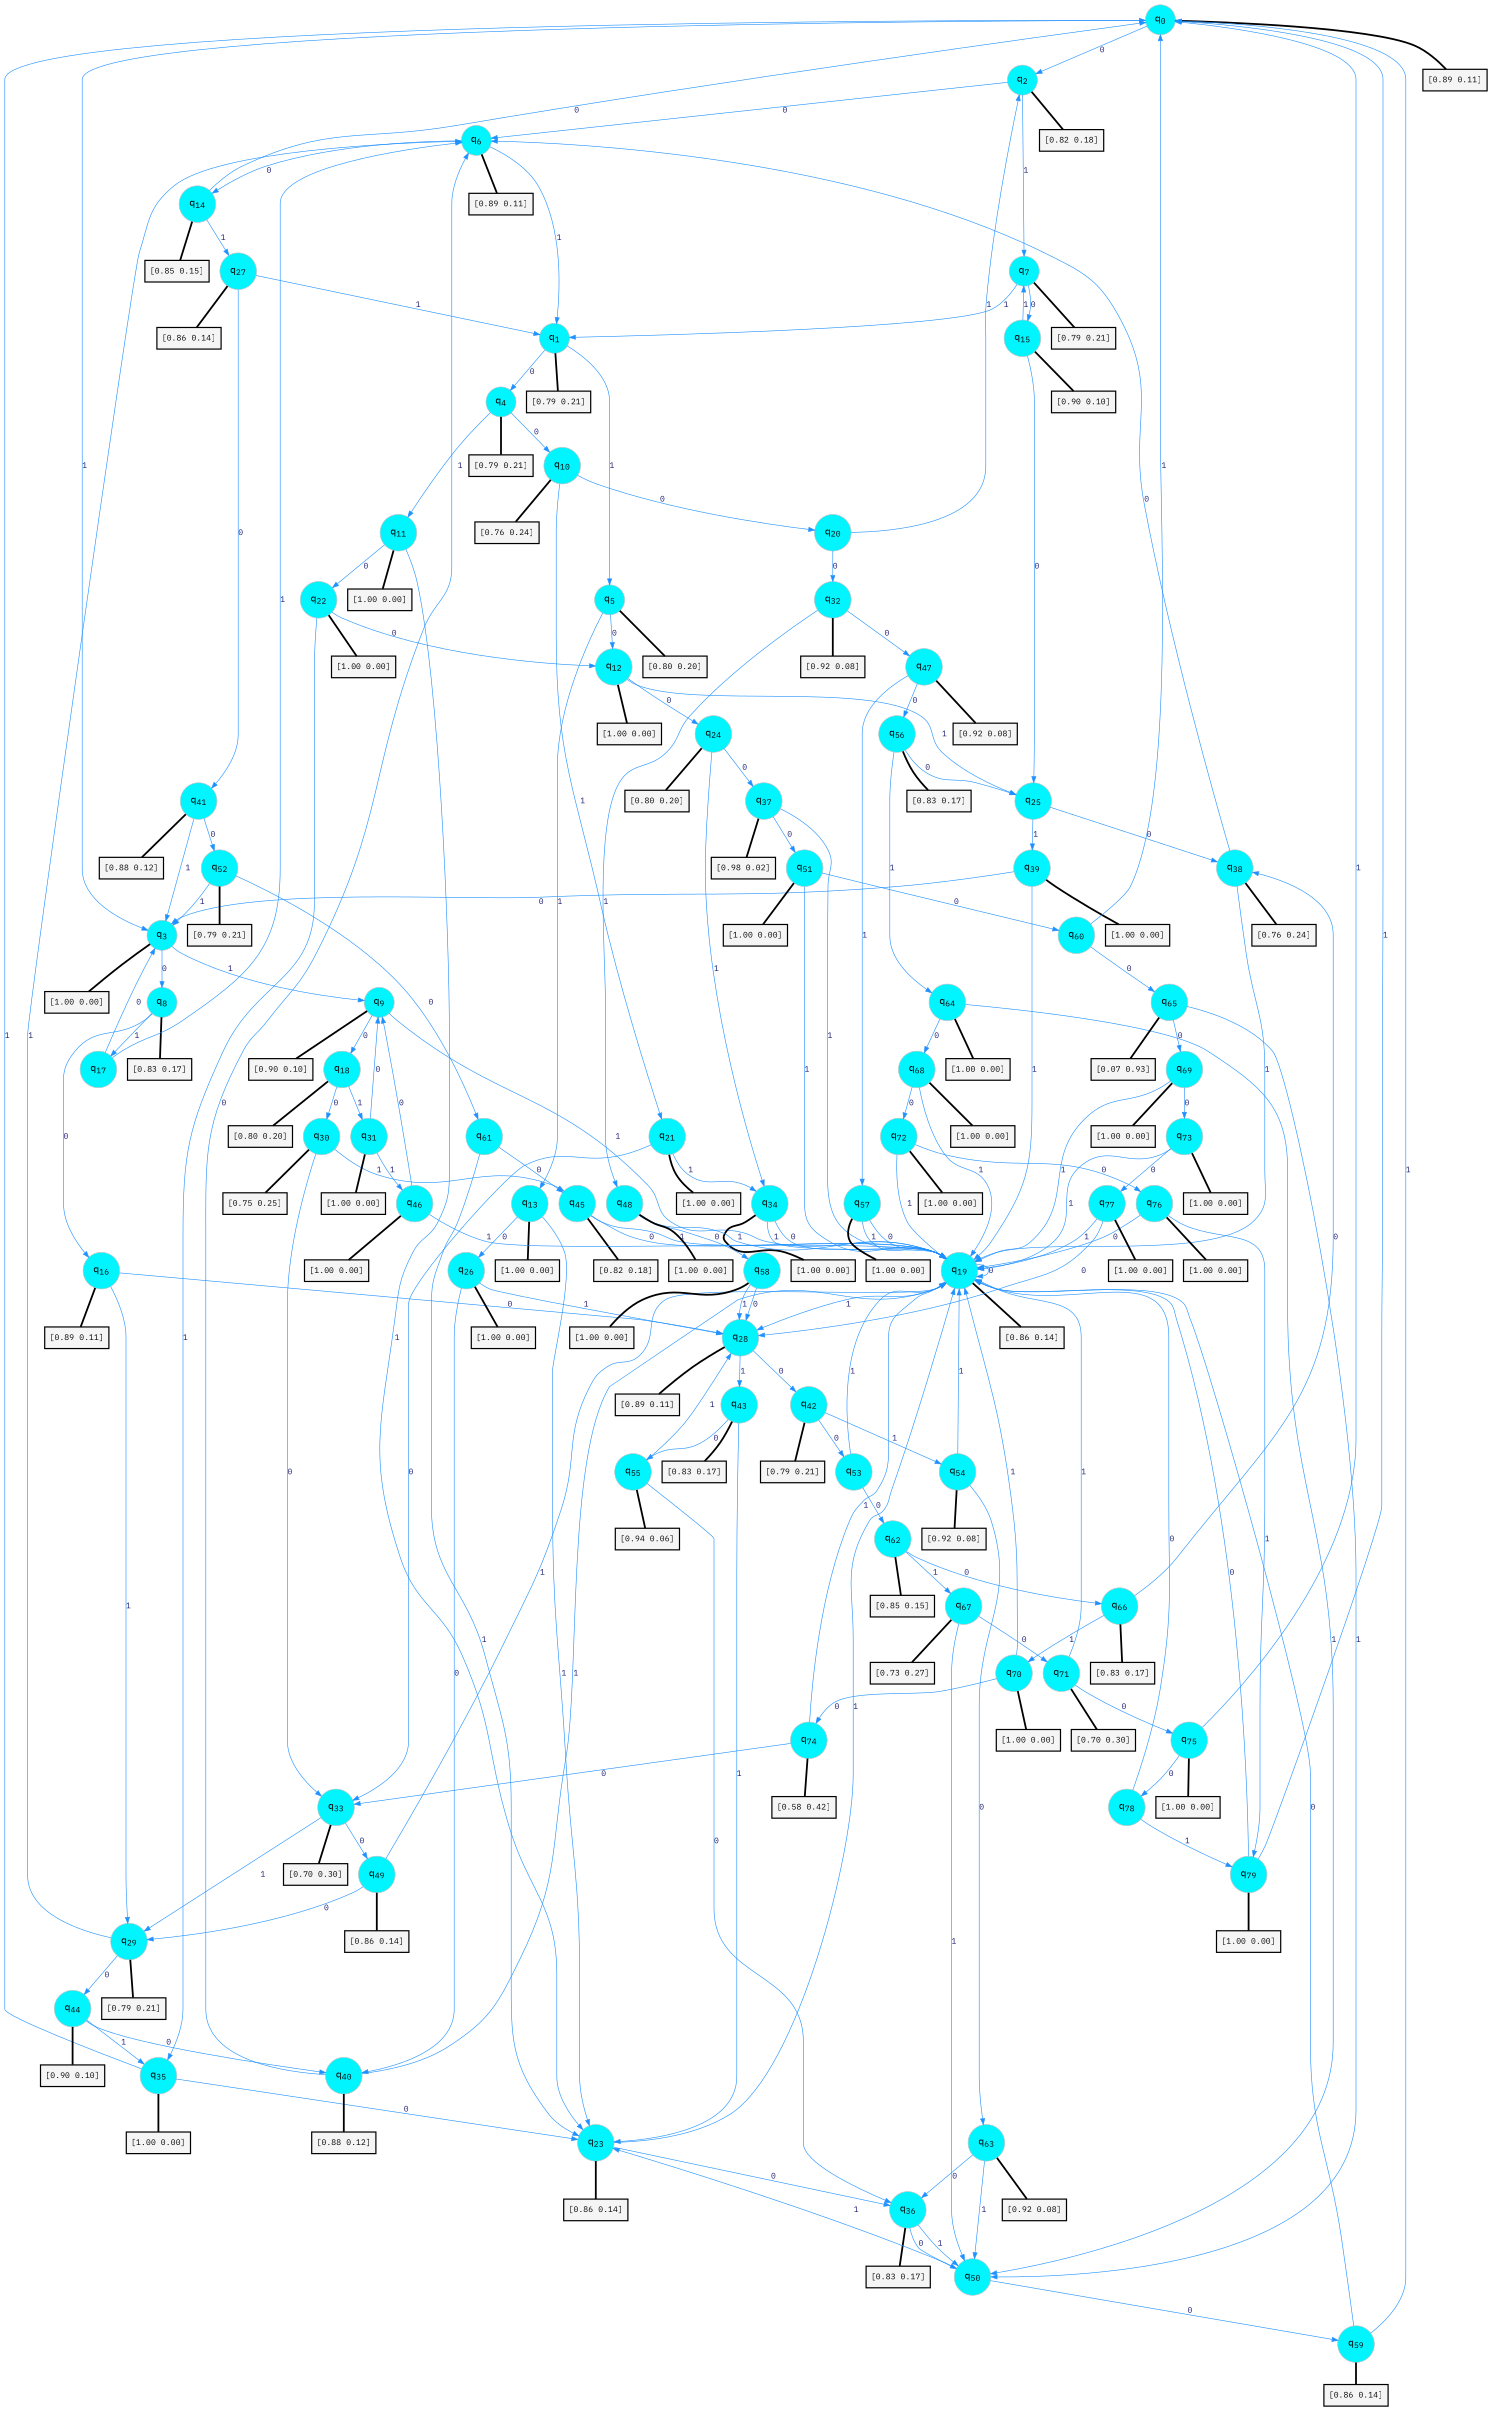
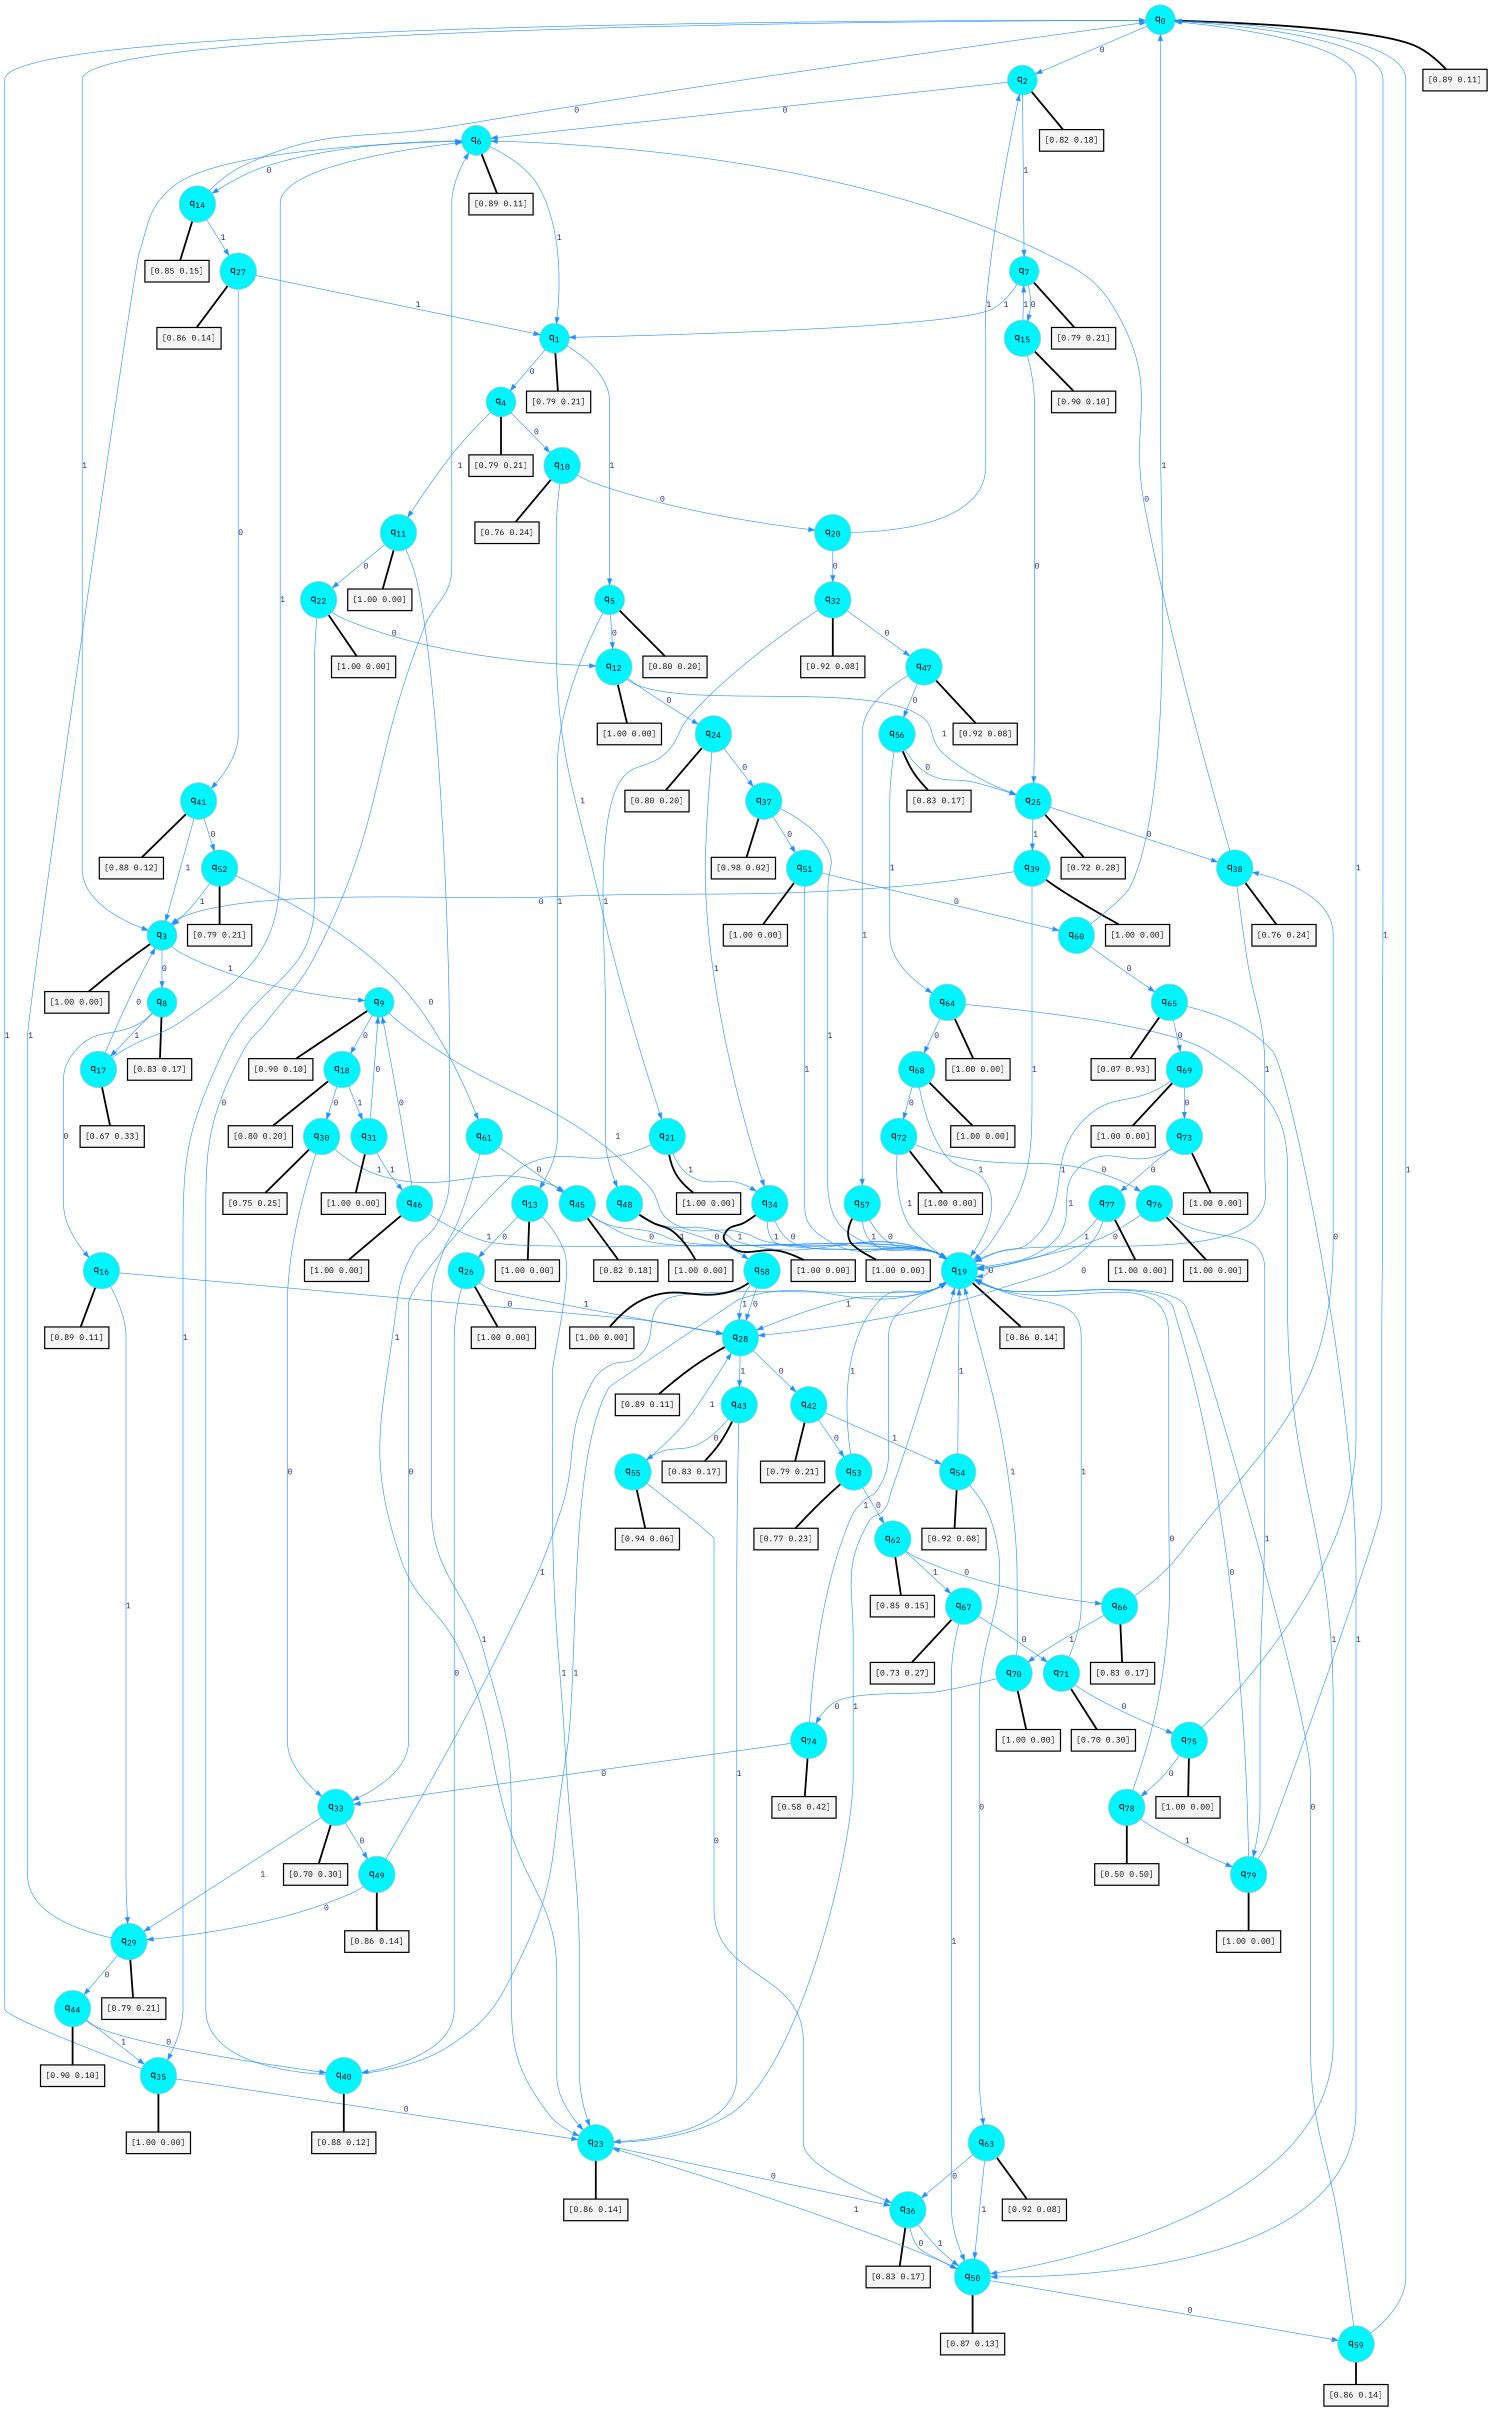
node "[0.72 0.28]": added
node "[0.67 0.33]": added
node "[0.77 0.23]": added
node "[0.50 0.50]": added
node "[0.87 0.13]": added
